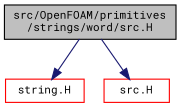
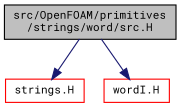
node "string.H": label "string.H" -> "strings.H"
node "src.H": label "src.H" -> "wordI.H"
